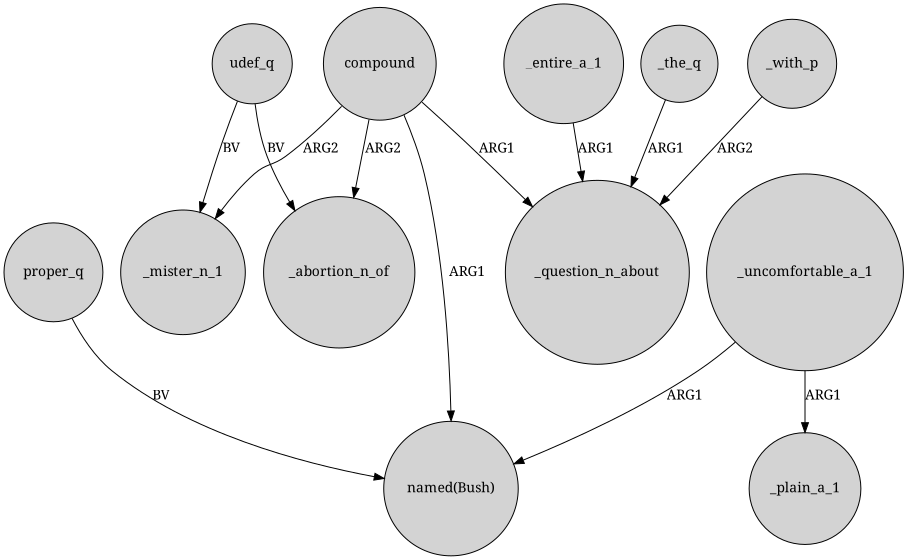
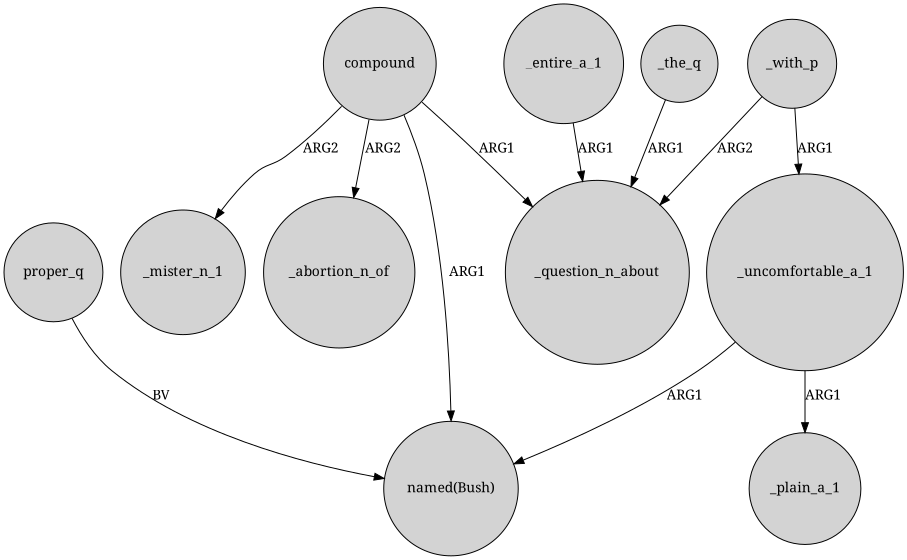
node "udef_q": removed
edge "_with_p" -> "_uncomfortable_a_1": added, label "ARG1"
